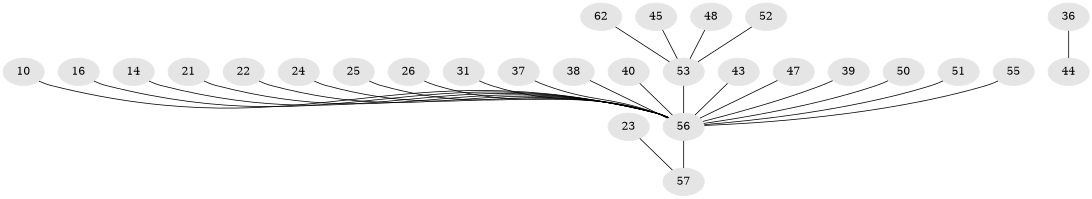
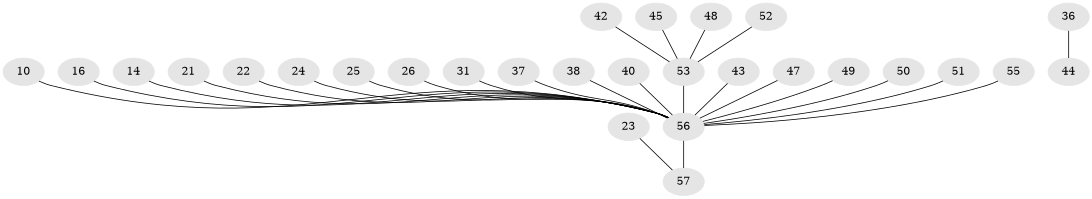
node "62": label "62" -> "42"
node "39": label "39" -> "49"
